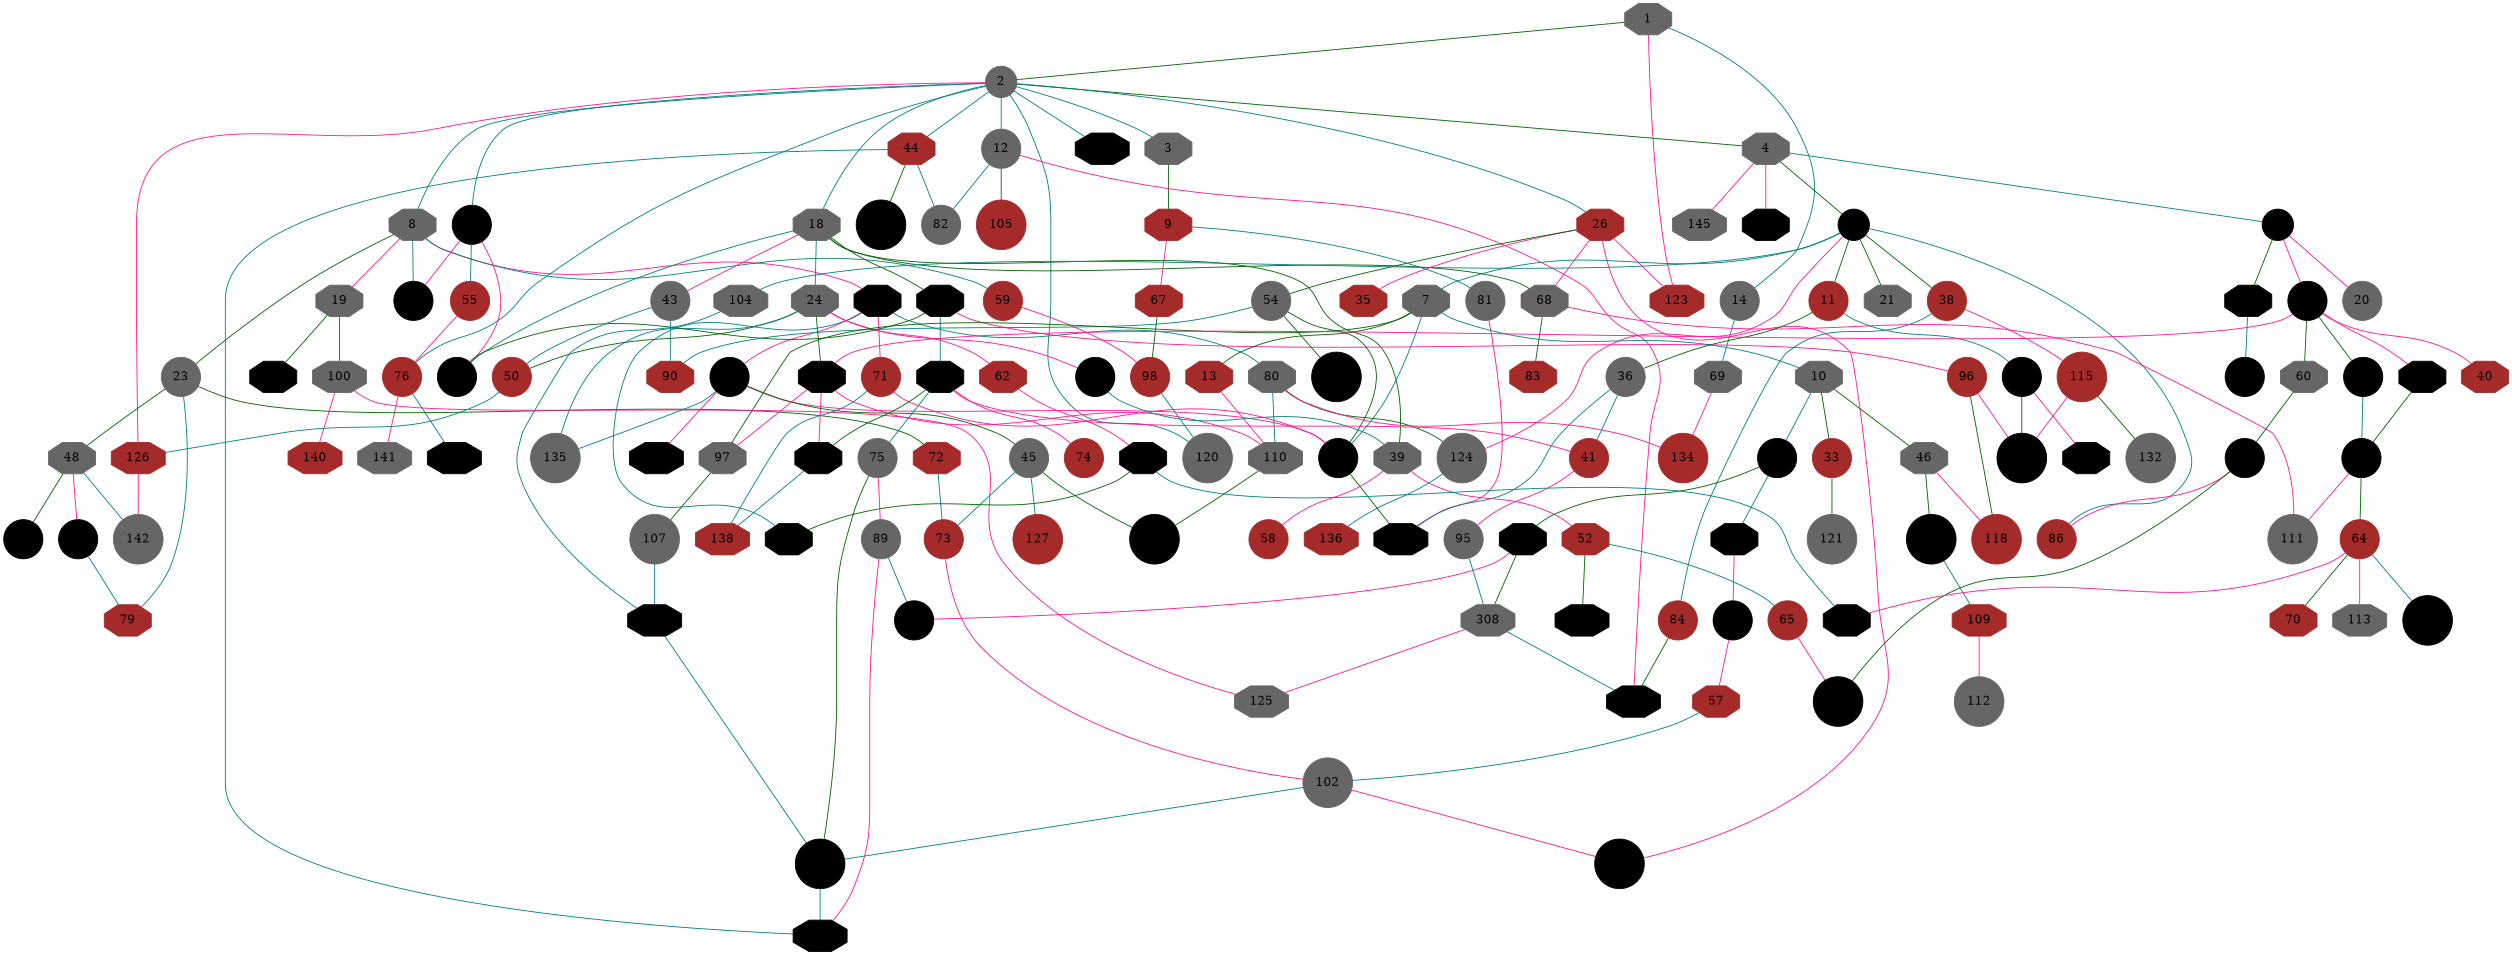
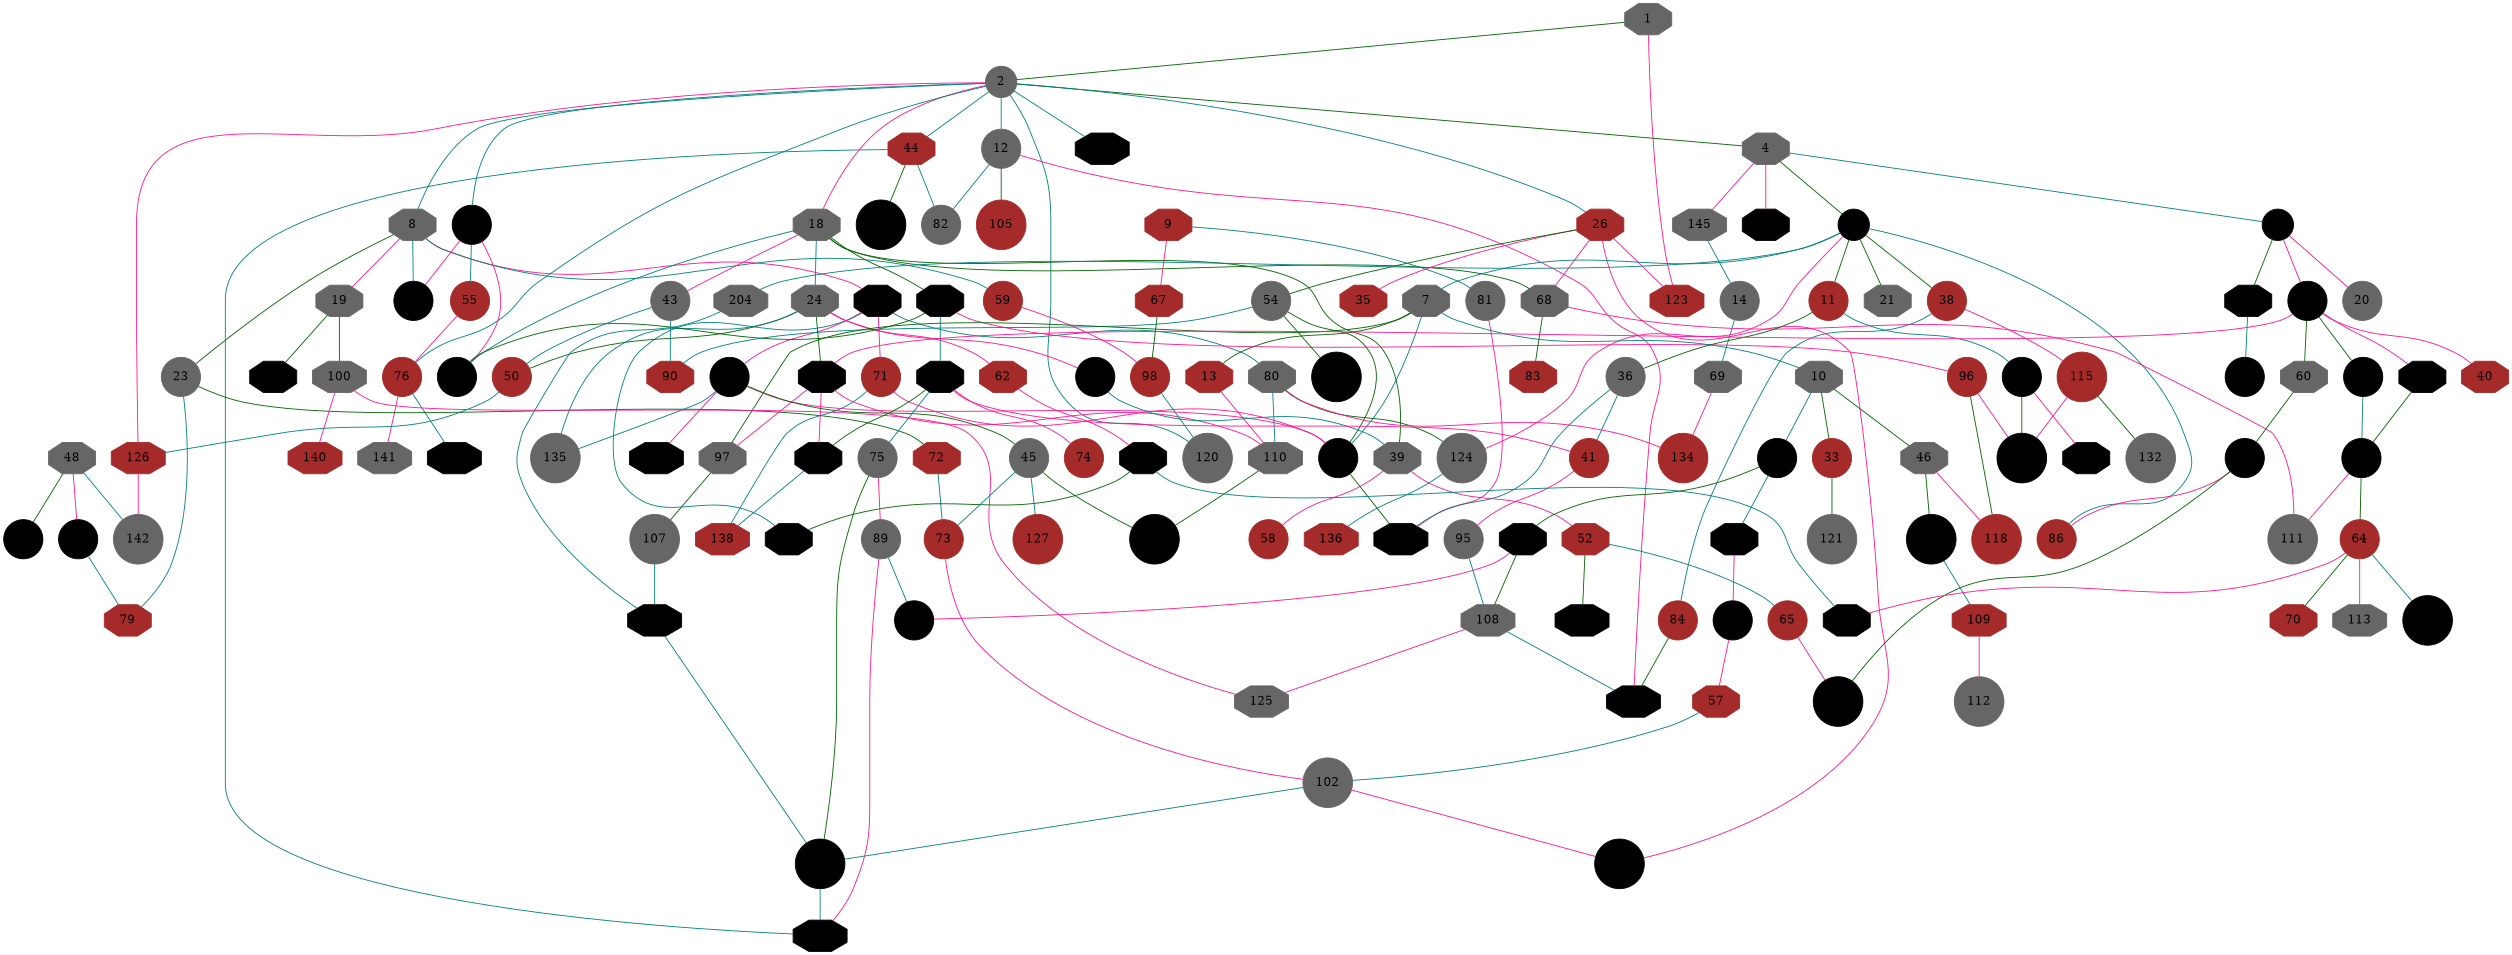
edge "2" -- "18": color teal -> deeppink
edge "1" -- "14": now "145" -- "14"
node "3": removed
node "104": label "104" -> "204"
edge "23" -- "48": removed
node "308": label "308" -> "108"
